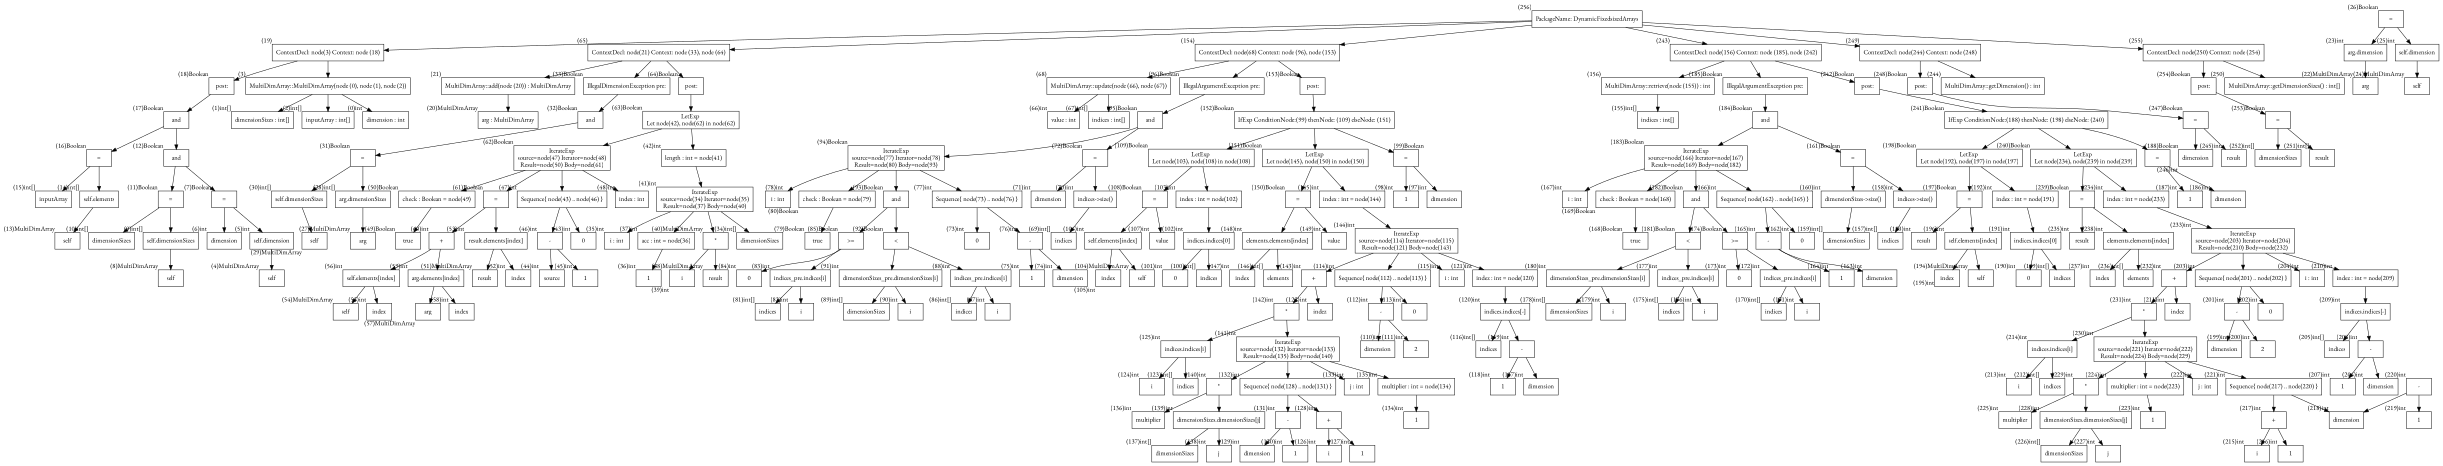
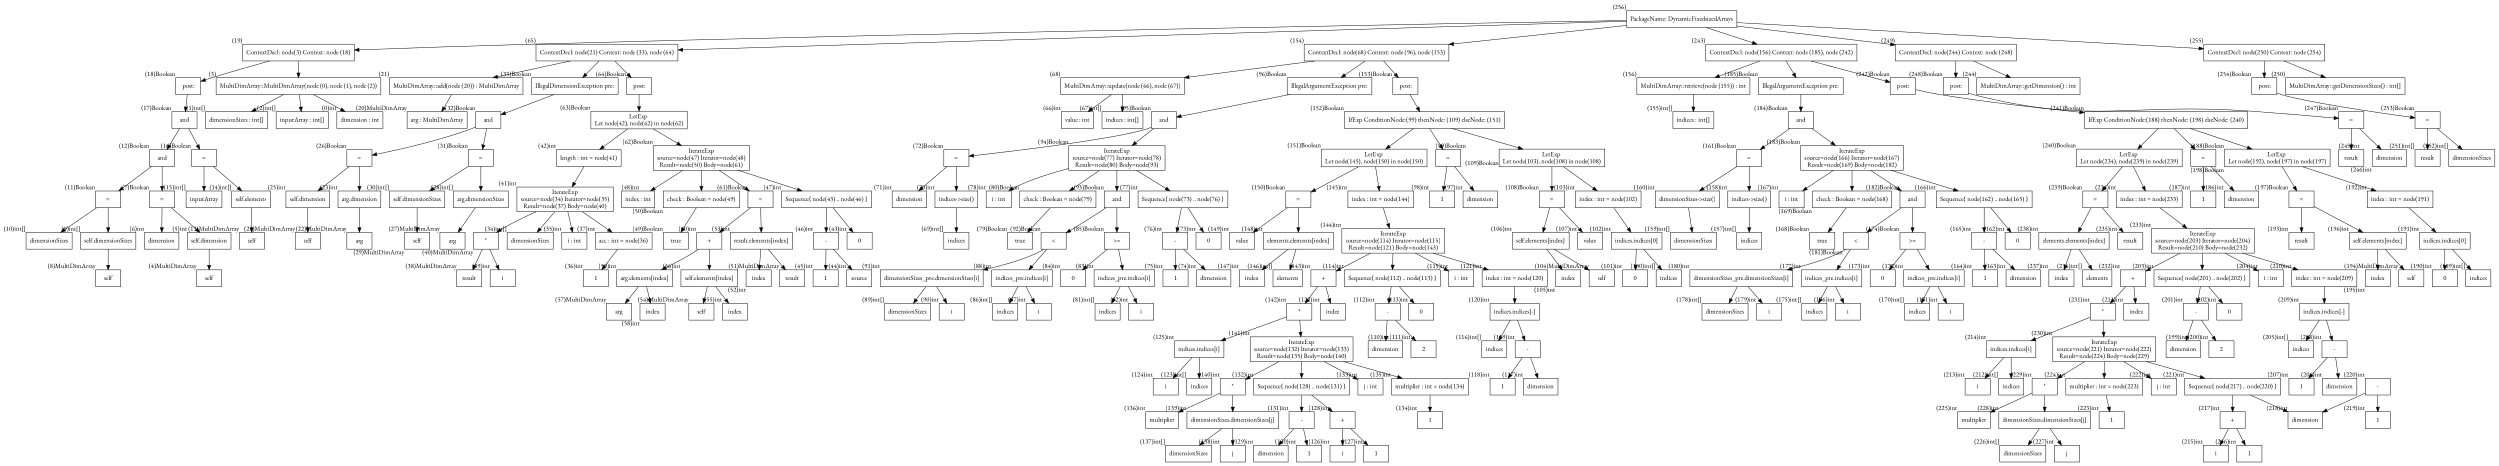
edge "and (32)Boolean" -> "= (26)Boolean": added
